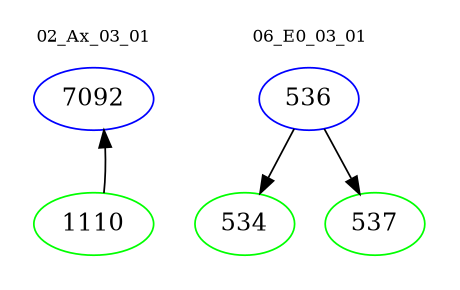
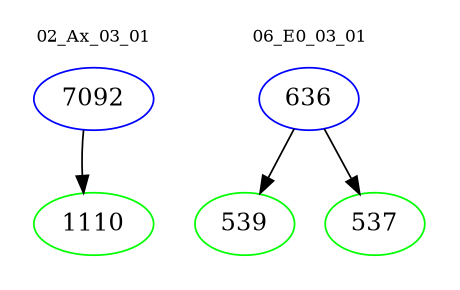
node "536": label "536" -> "636"
edge "1110" -> "7092": reversed
node "534": label "534" -> "539"
